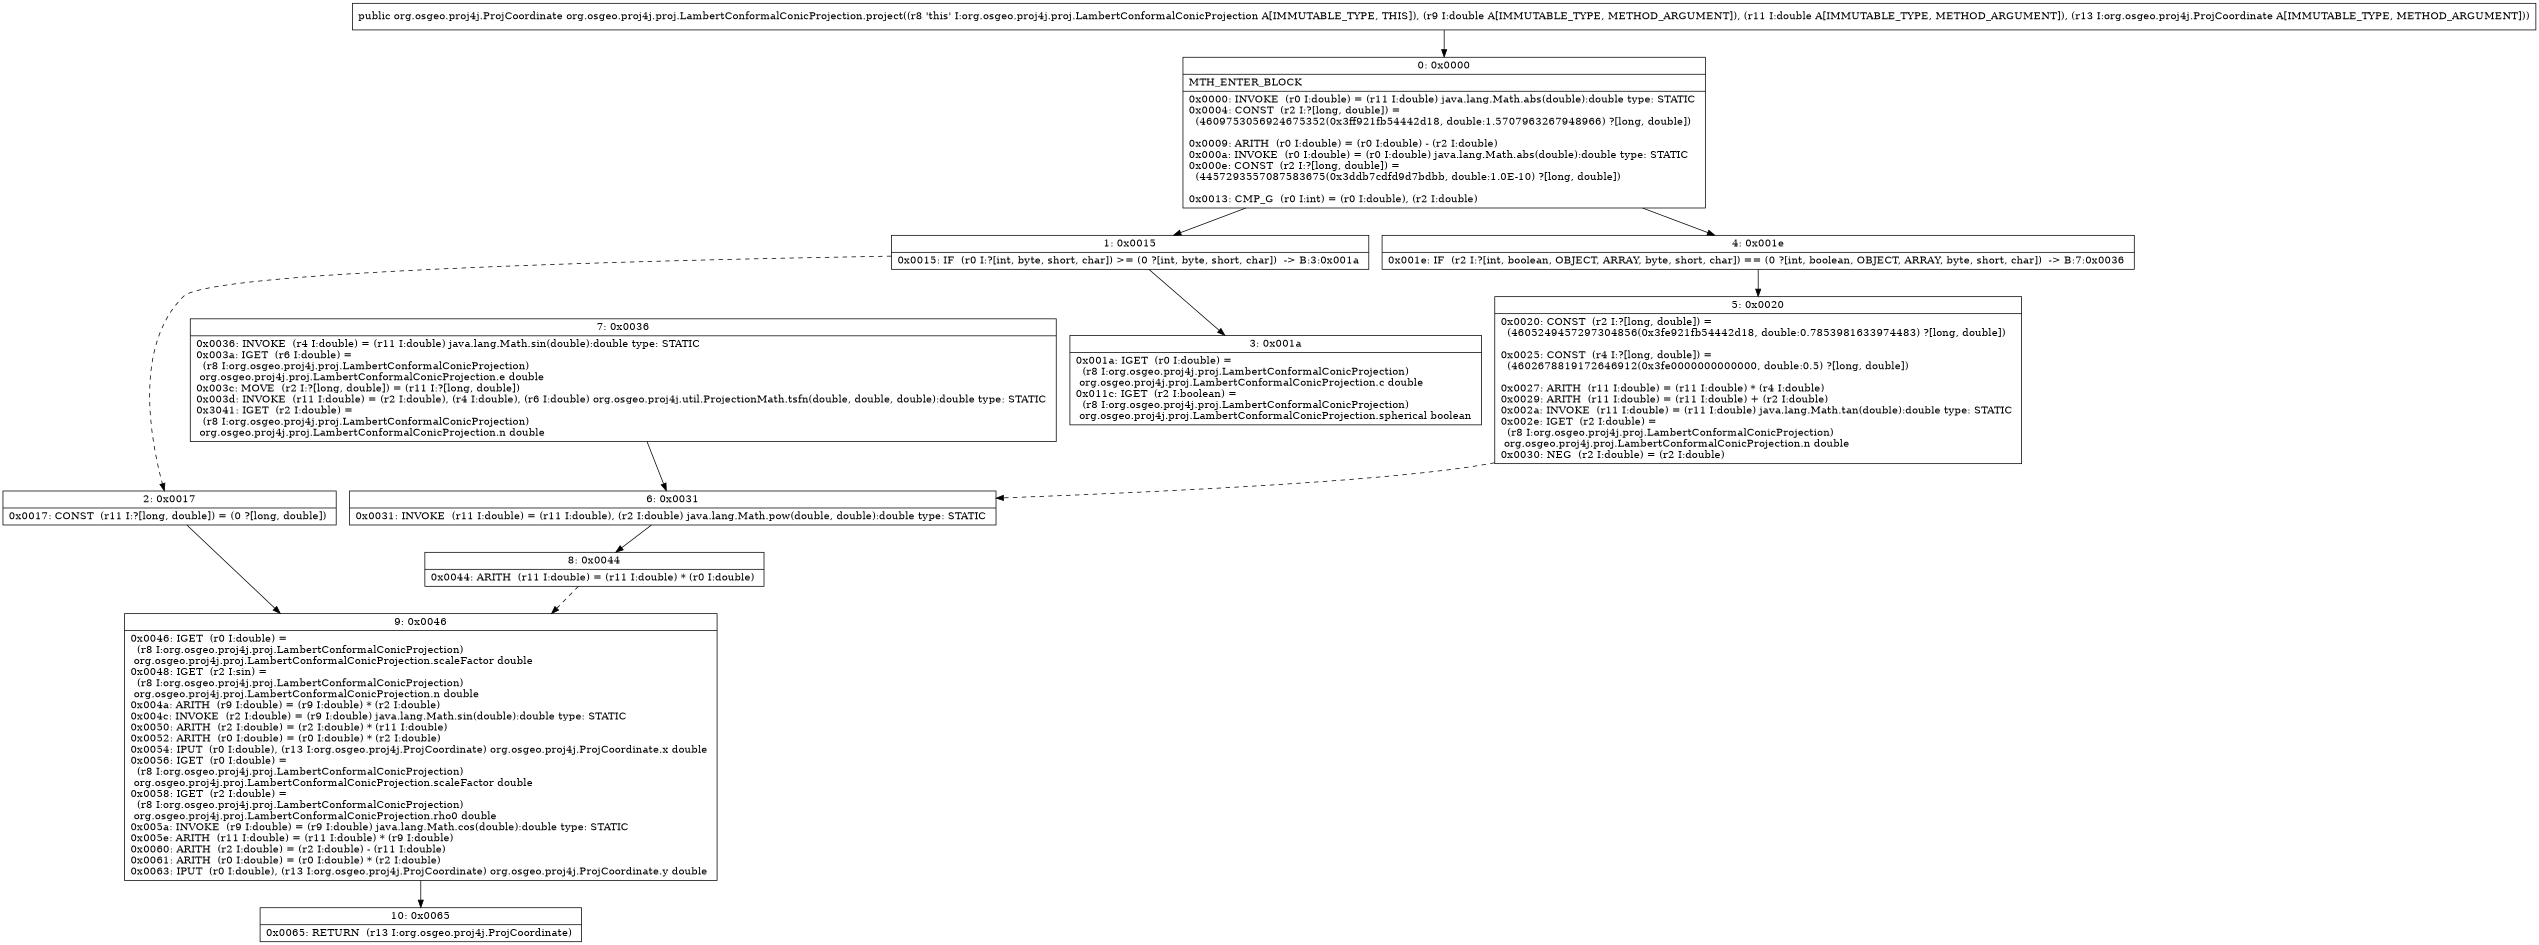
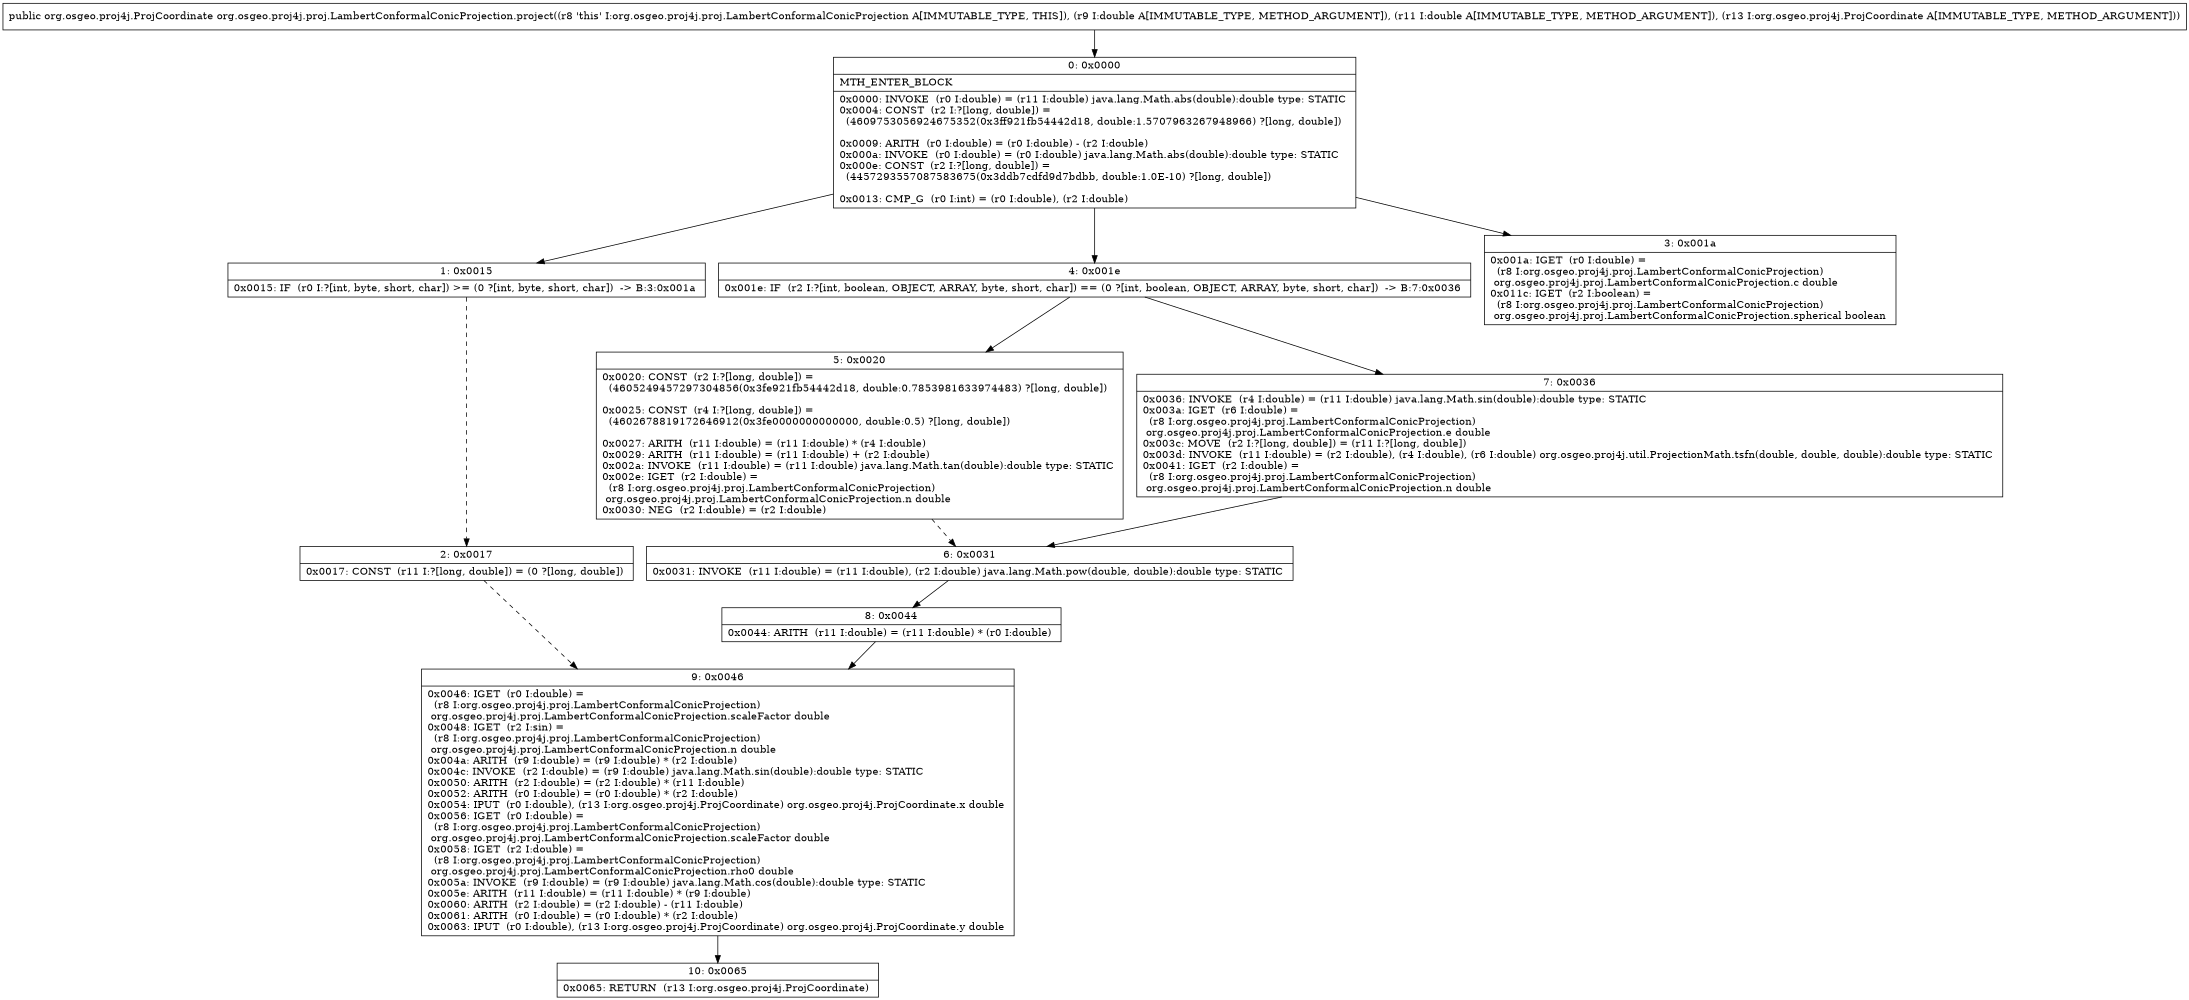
edge "1: 0x0015" -> "3: 0x001a": now "0: 0x0000" -> "3: 0x001a"
edge "4: 0x001e" -> "7: 0x0036": added
node "7: 0x0036": text "0x3041: IGET  (r2 I:double) =" -> "0x0041: IGET  (r2 I:double) ="
edge "2: 0x0017" -> "9: 0x0046": style solid -> dashed
edge "8: 0x0044" -> "9: 0x0046": style dashed -> solid
